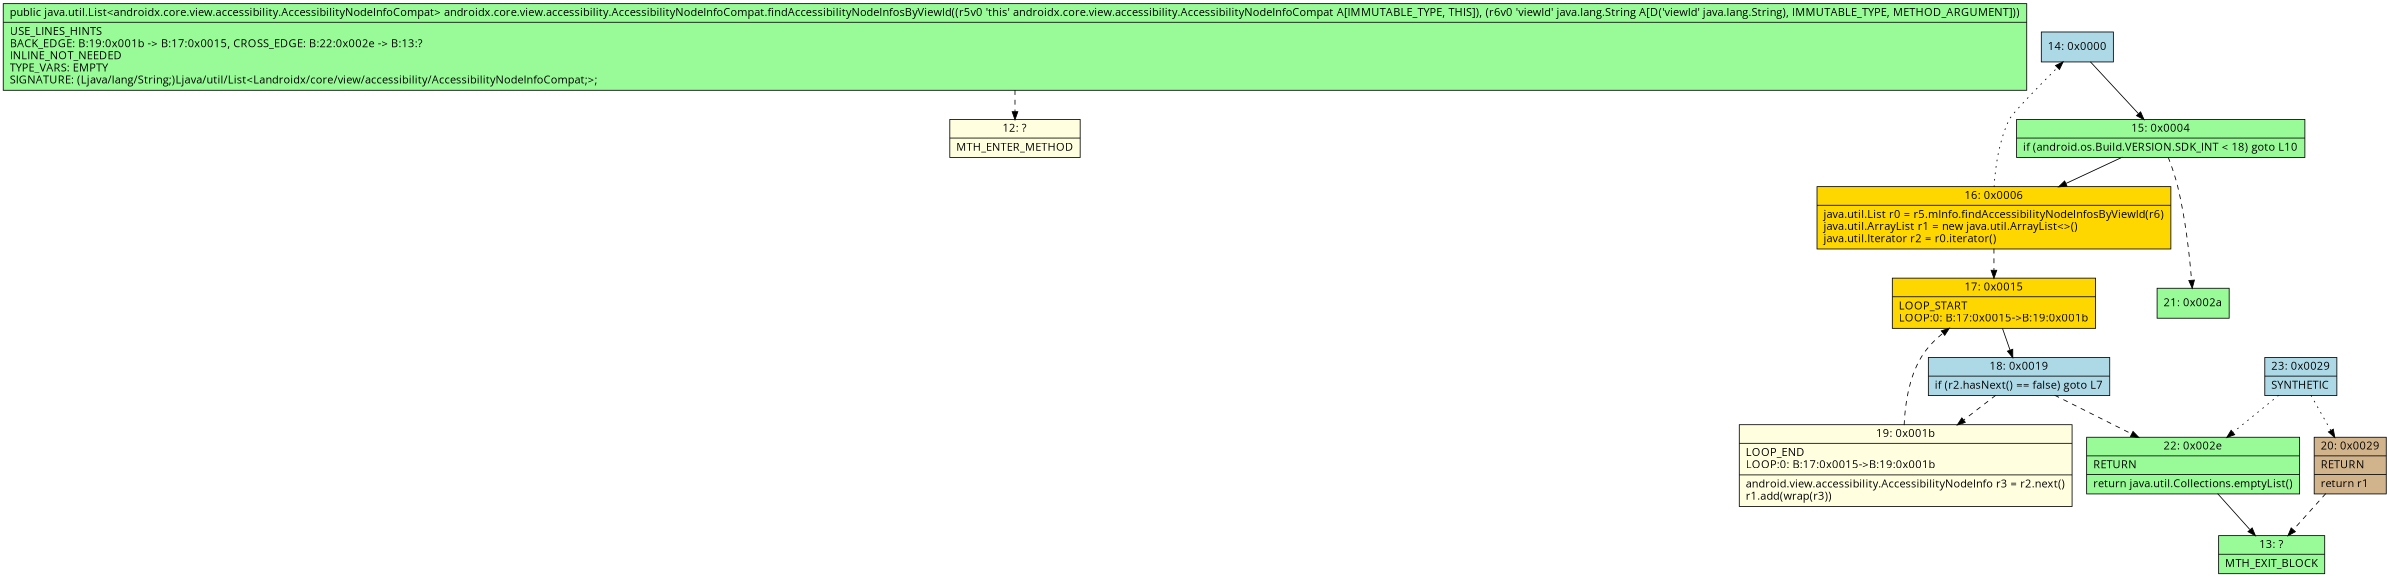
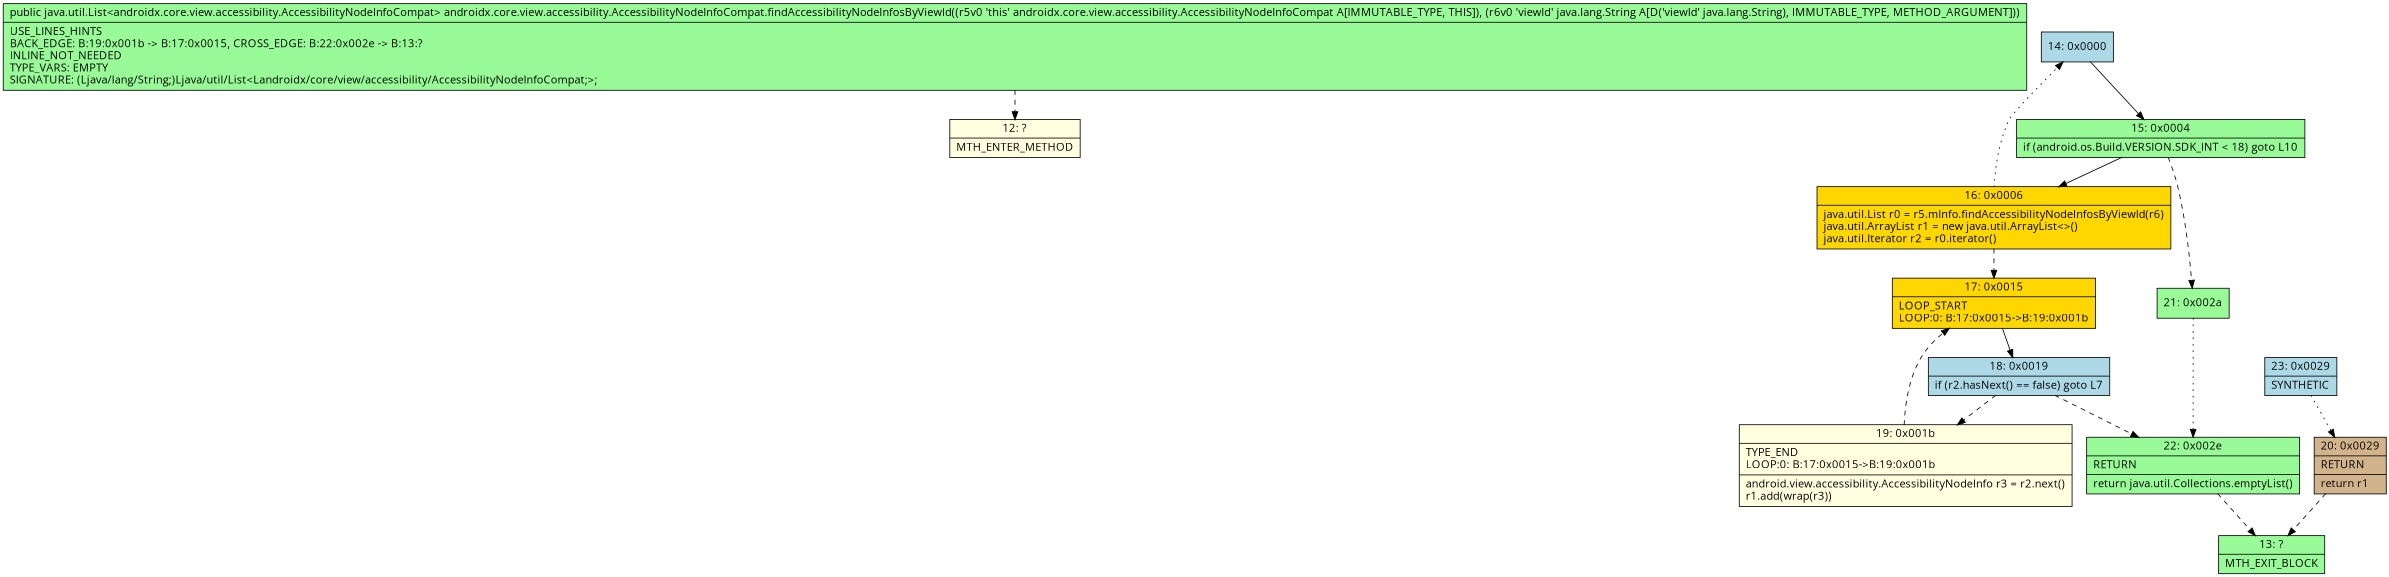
edge "23: 0x0029" -> "22: 0x002e": now "21: 0x002a" -> "22: 0x002e"
node "19: 0x001b": text "LOOP_END" -> "TYPE_END"
edge "22: 0x002e" -> "13: ?": style solid -> dashed
